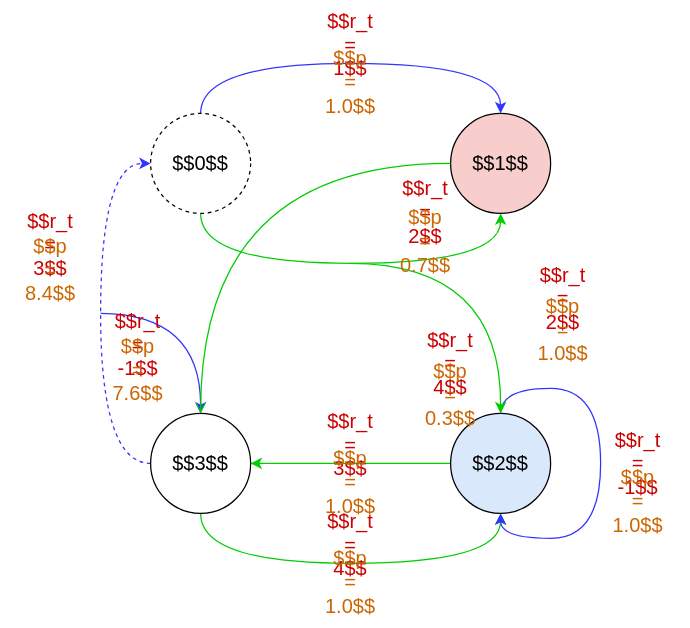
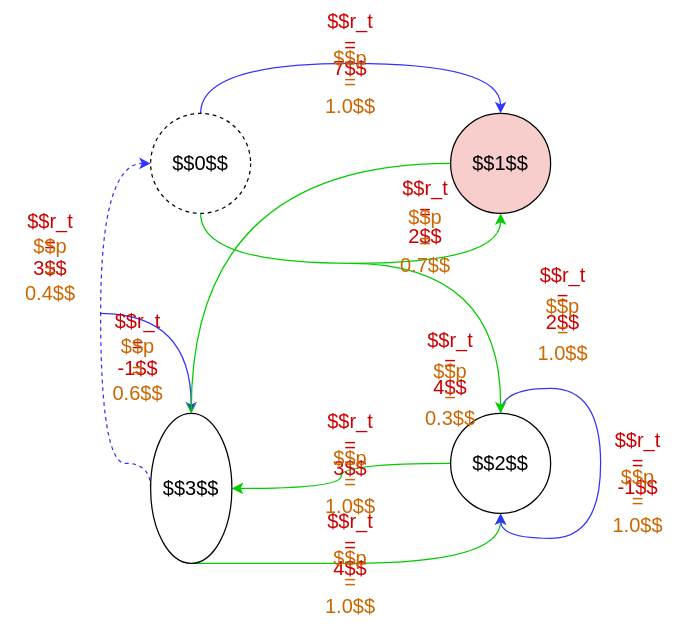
node "$$r_t = 1$$": label "$$r_t = 1$$" -> "$$r_t = 7$$"
node "$$p = 8.4$$": label "$$p = 8.4$$" -> "$$p = 0.4$$"
node "$$p = 7.6$$": label "$$p = 7.6$$" -> "$$p = 0.6$$"
node "$$3$$": size 100x100 -> 81x150
node "$$2$$": fillcolor #dae8fc -> #ffffff
